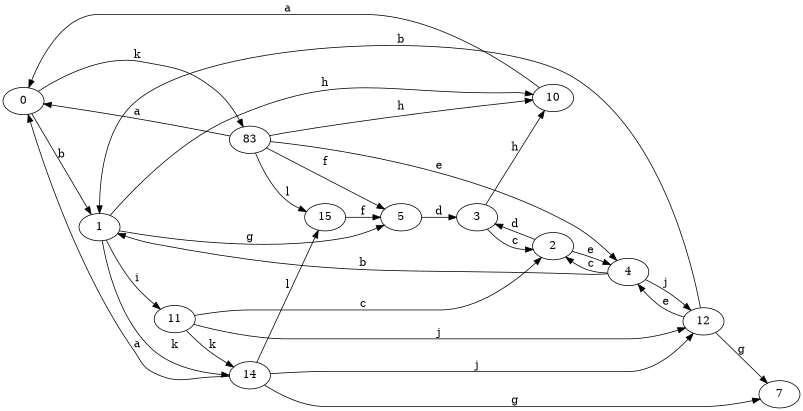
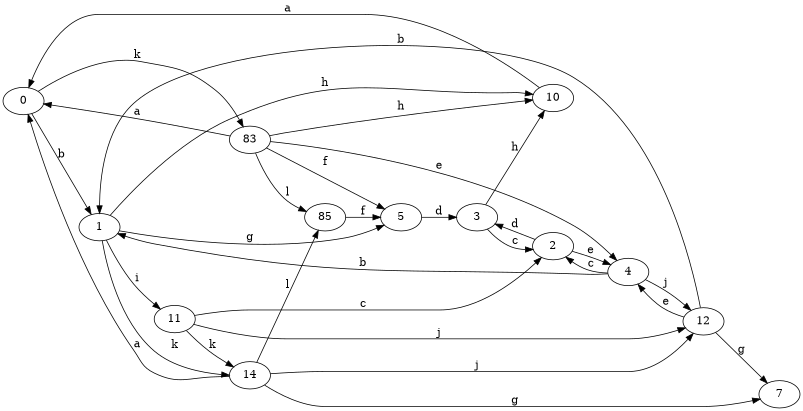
node "15": label "15" -> "85"
